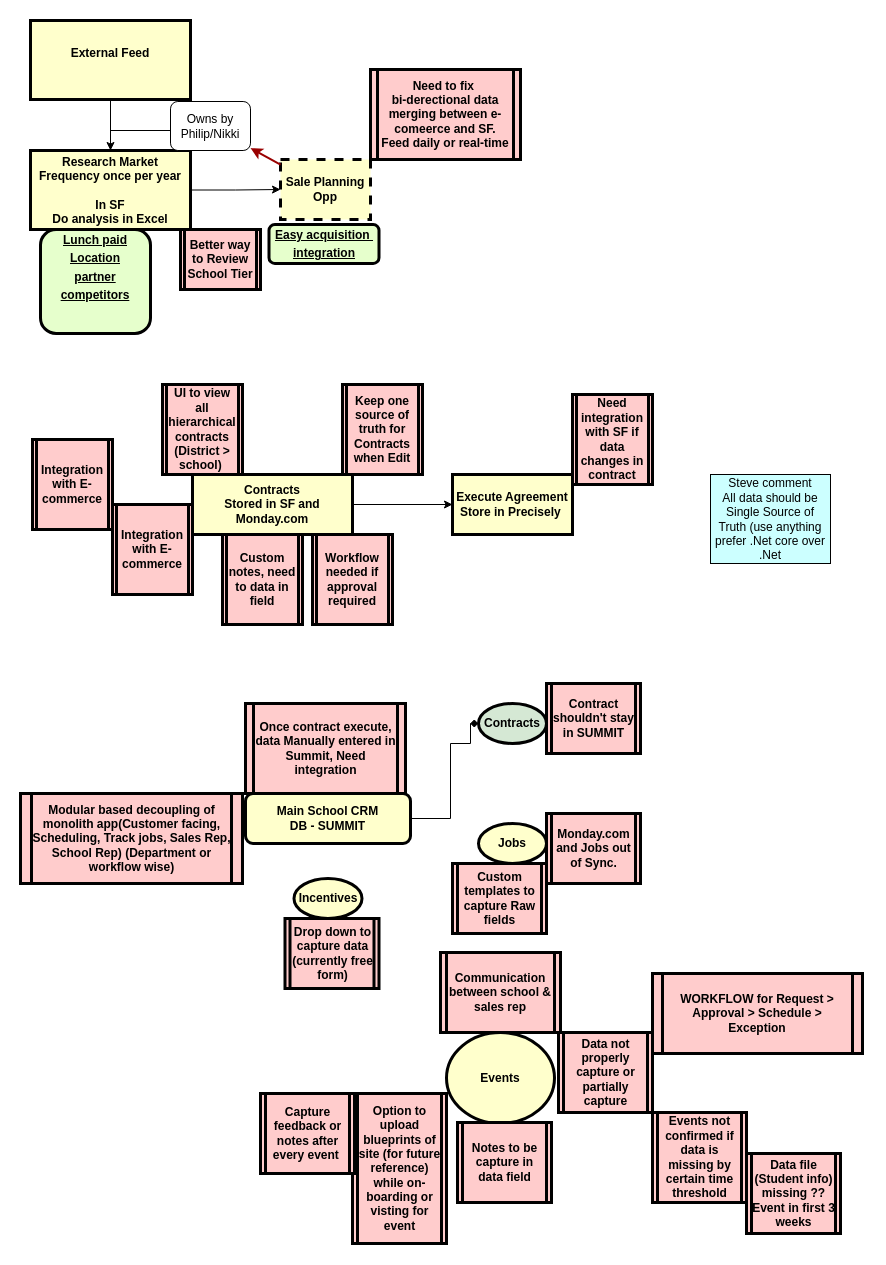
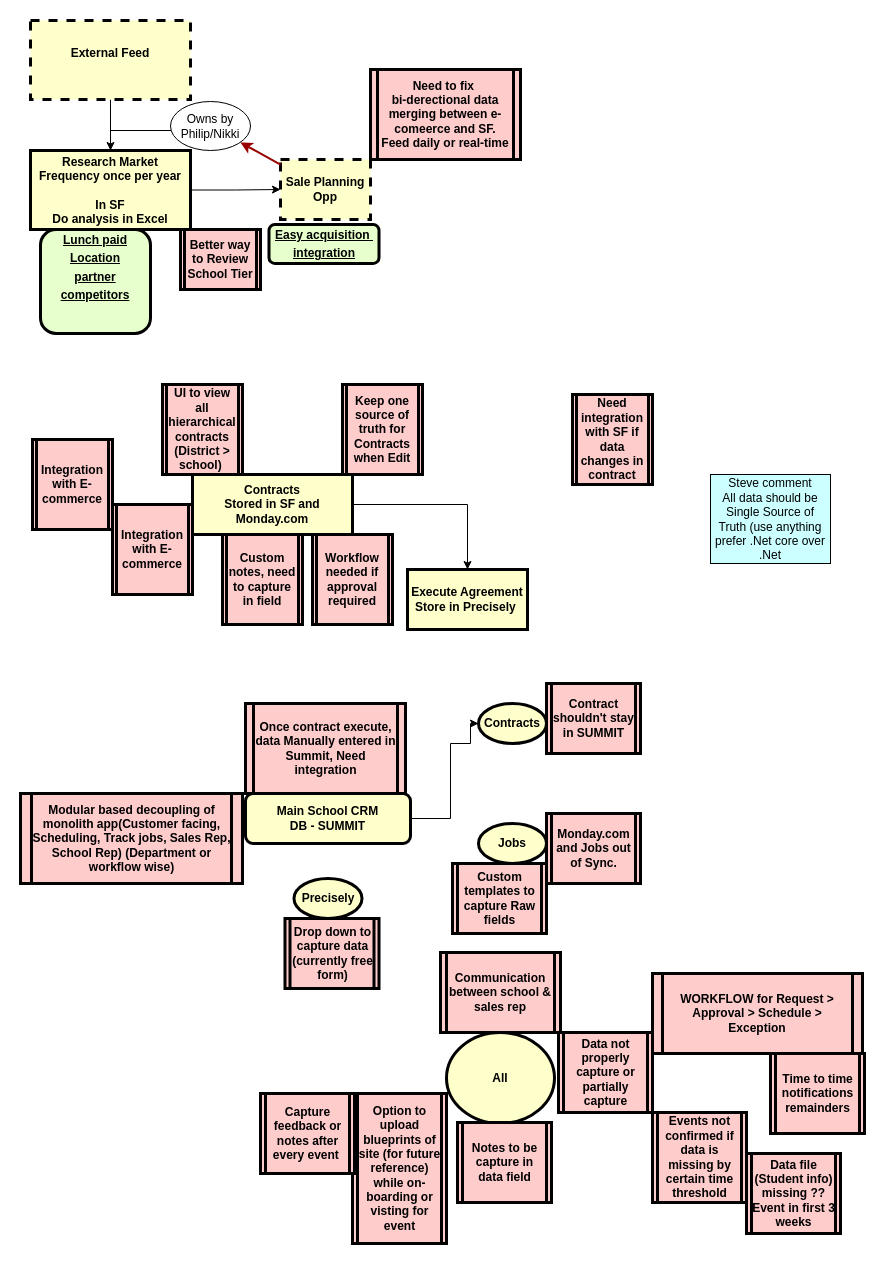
node "External Feed": style solid -> dashed
node "Owns by Philip/Nikki": shape rounded rectangle -> ellipse
node "Execute Agreement Store in Precisely": moved (513, 505) -> (468, 600)
node "Custom notes, need to data in field": label "Custom notes, need to data in field" -> "Custom notes, need to capture in field"
node "Contracts": fillcolor #d5e8d4 -> #ffffcc
edge "Main School CRM DB - SUMMIT" -> "Contracts": arrowhead diamond -> classic
node "Incentives": label "Incentives" -> "Precisely"
node "Events": label "Events" -> "All"
node "Time to time notifications remainders": added
